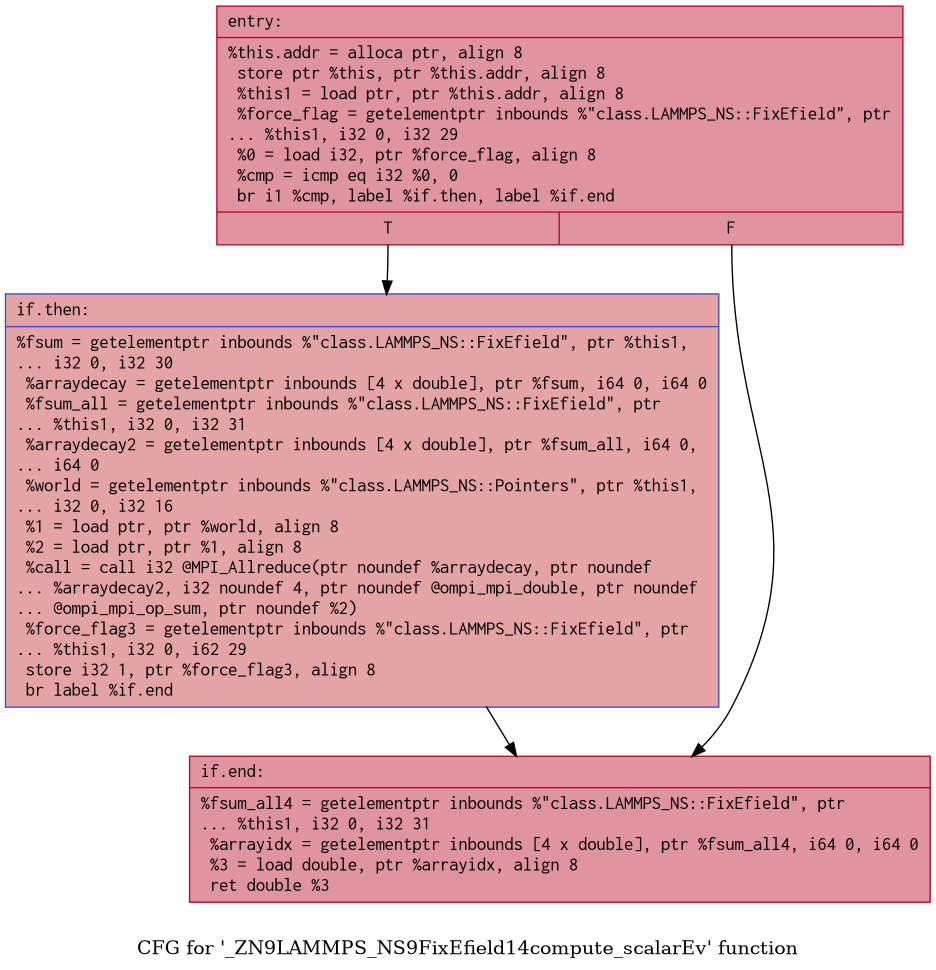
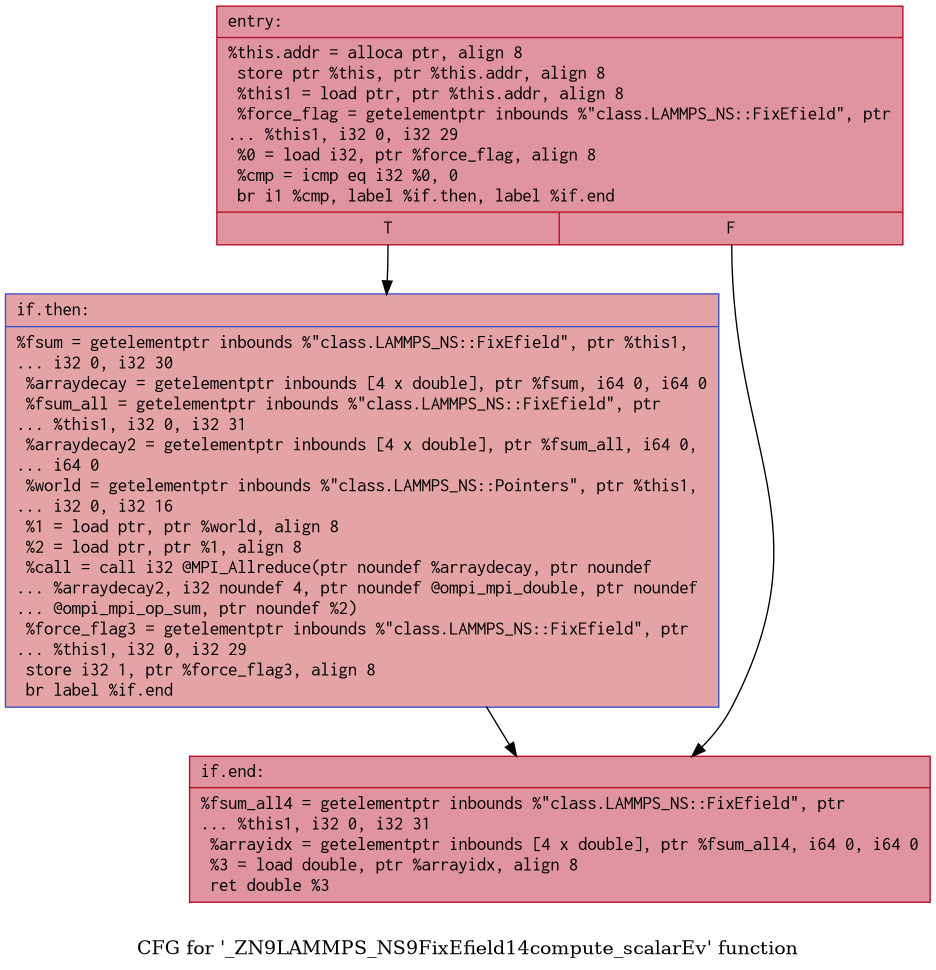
node "if.then:": text "... %this1, i32 0, i62 29" -> "... %this1, i32 0, i32 29"
